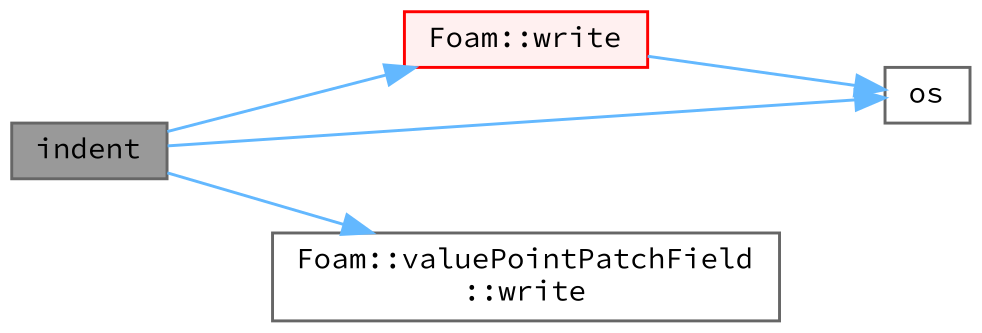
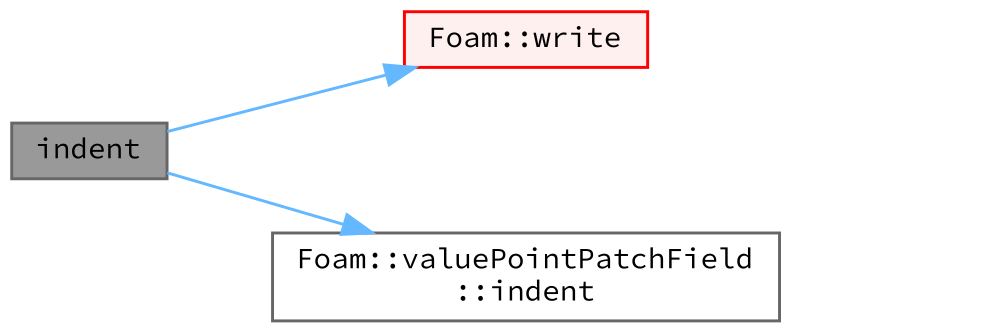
node "os": removed
node "Foam::valuePointPatchField ::write": label "Foam::valuePointPatchField ::write" -> "Foam::valuePointPatchField ::indent"
